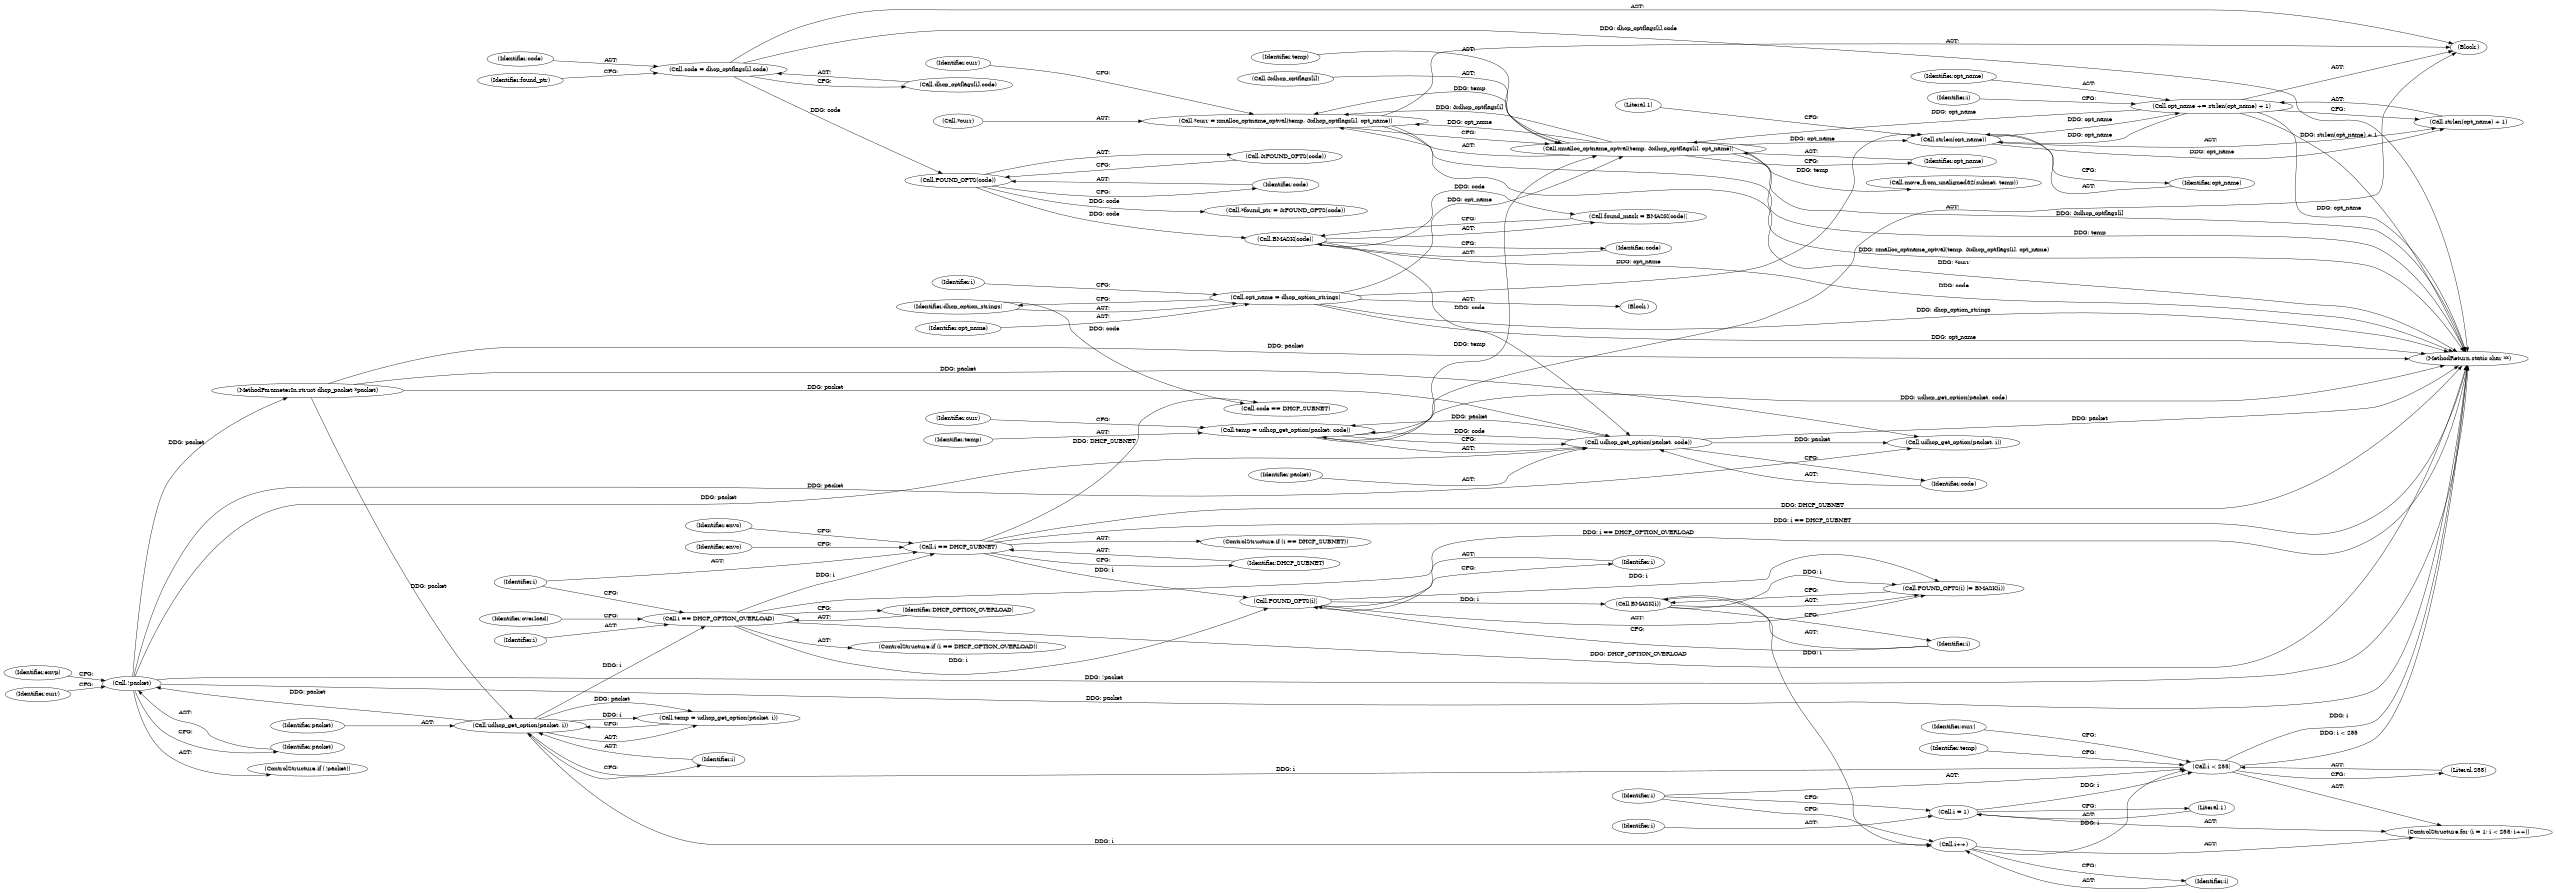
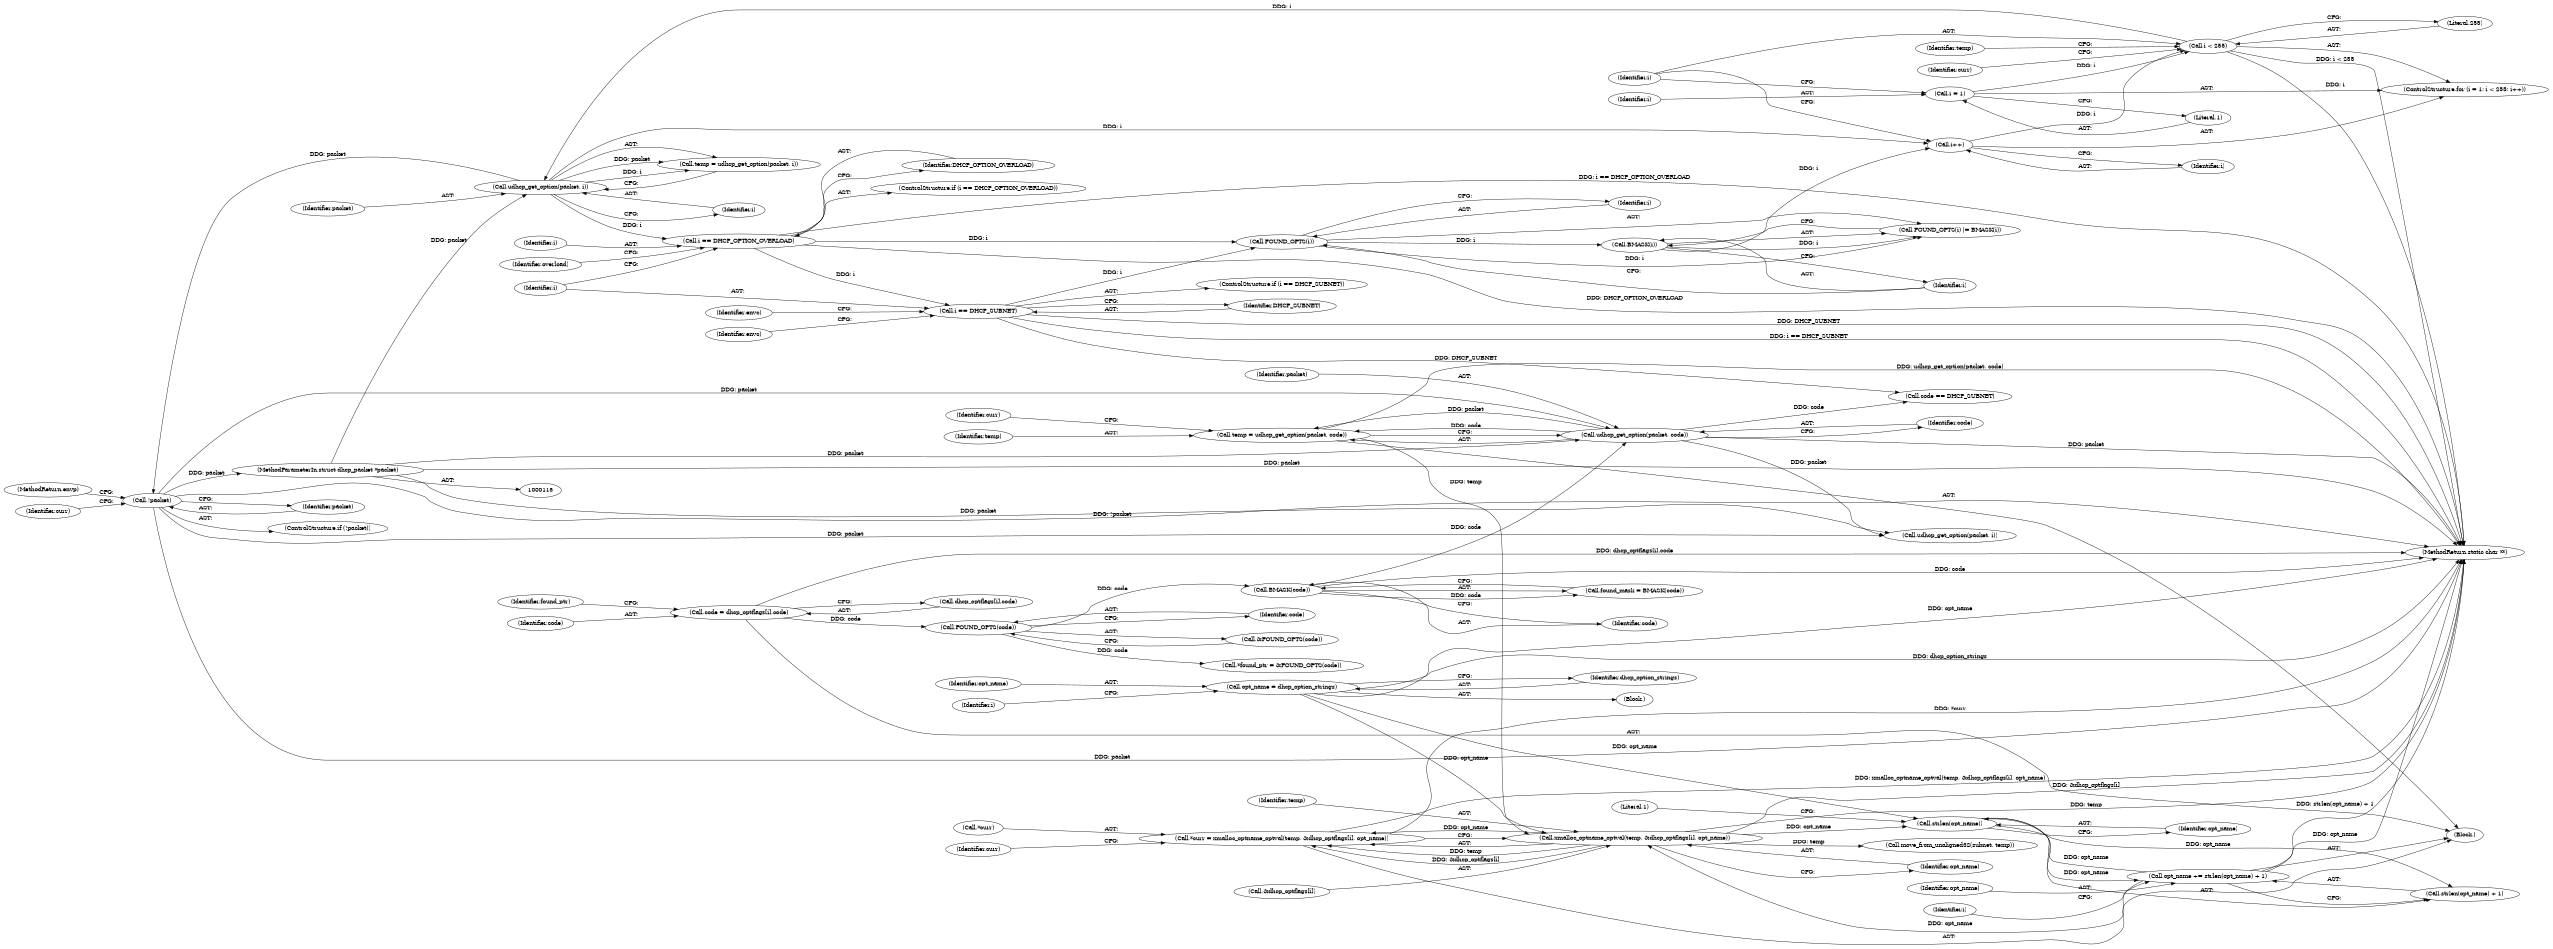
edge "(Identifier,dhcp_option_strings)" -> "(Call,code == DHCP_SUBNET)": now "(Call,udhcp_get_option(packet, code))" -> "(Call,code == DHCP_SUBNET)"
node "1000115": added
node "(Identifier,envp)": label "(Identifier,envp)" -> "(MethodReturn,envp)"
